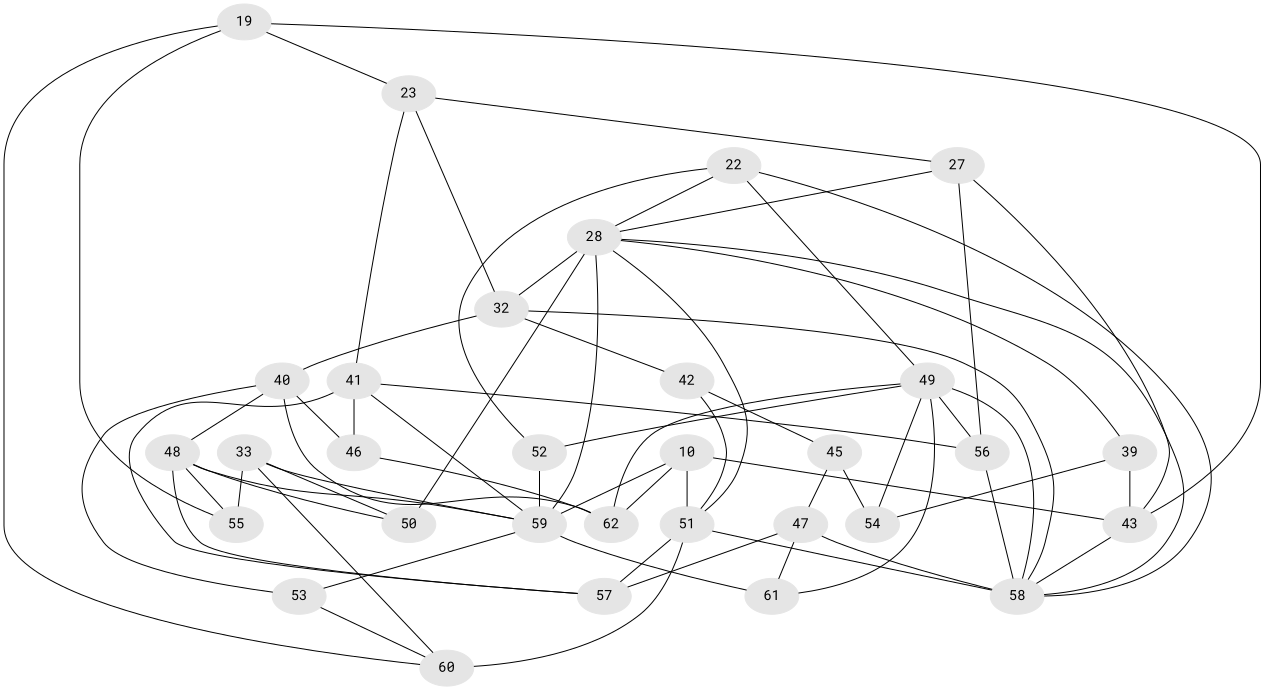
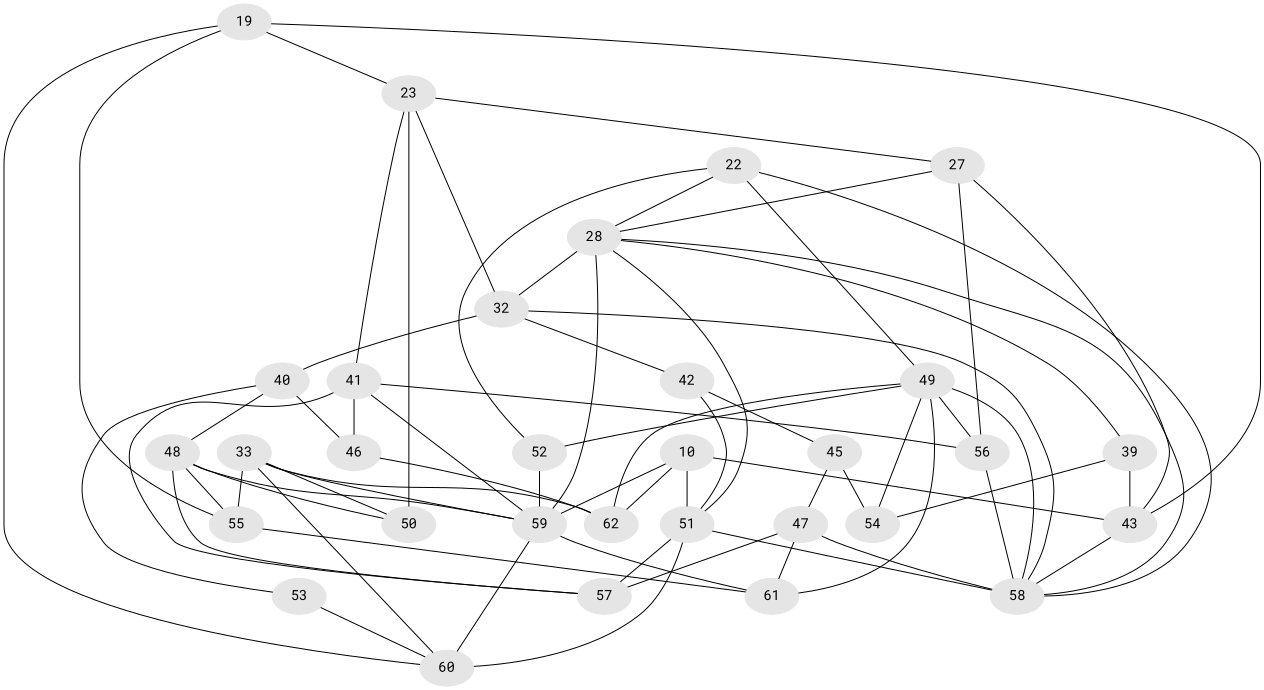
edge "28" -- "50": now "23" -- "50"
edge "40" -- "62": now "33" -- "62"
edge "59" -- "53": now "59" -- "60"
edge "55" -- "61": added
